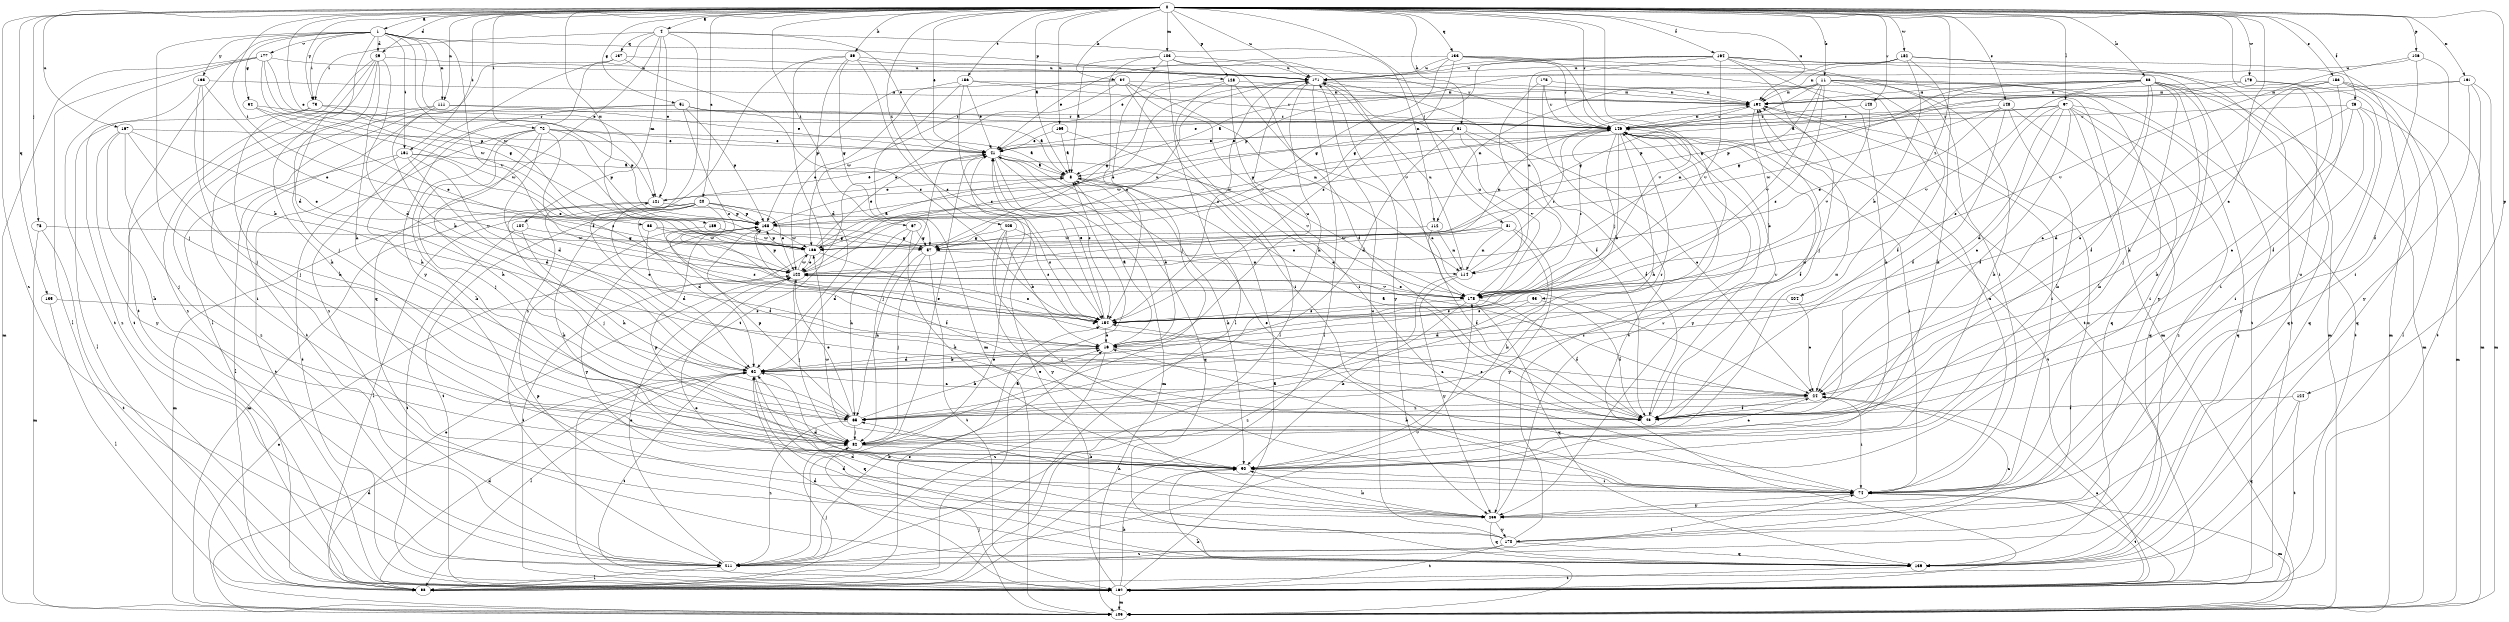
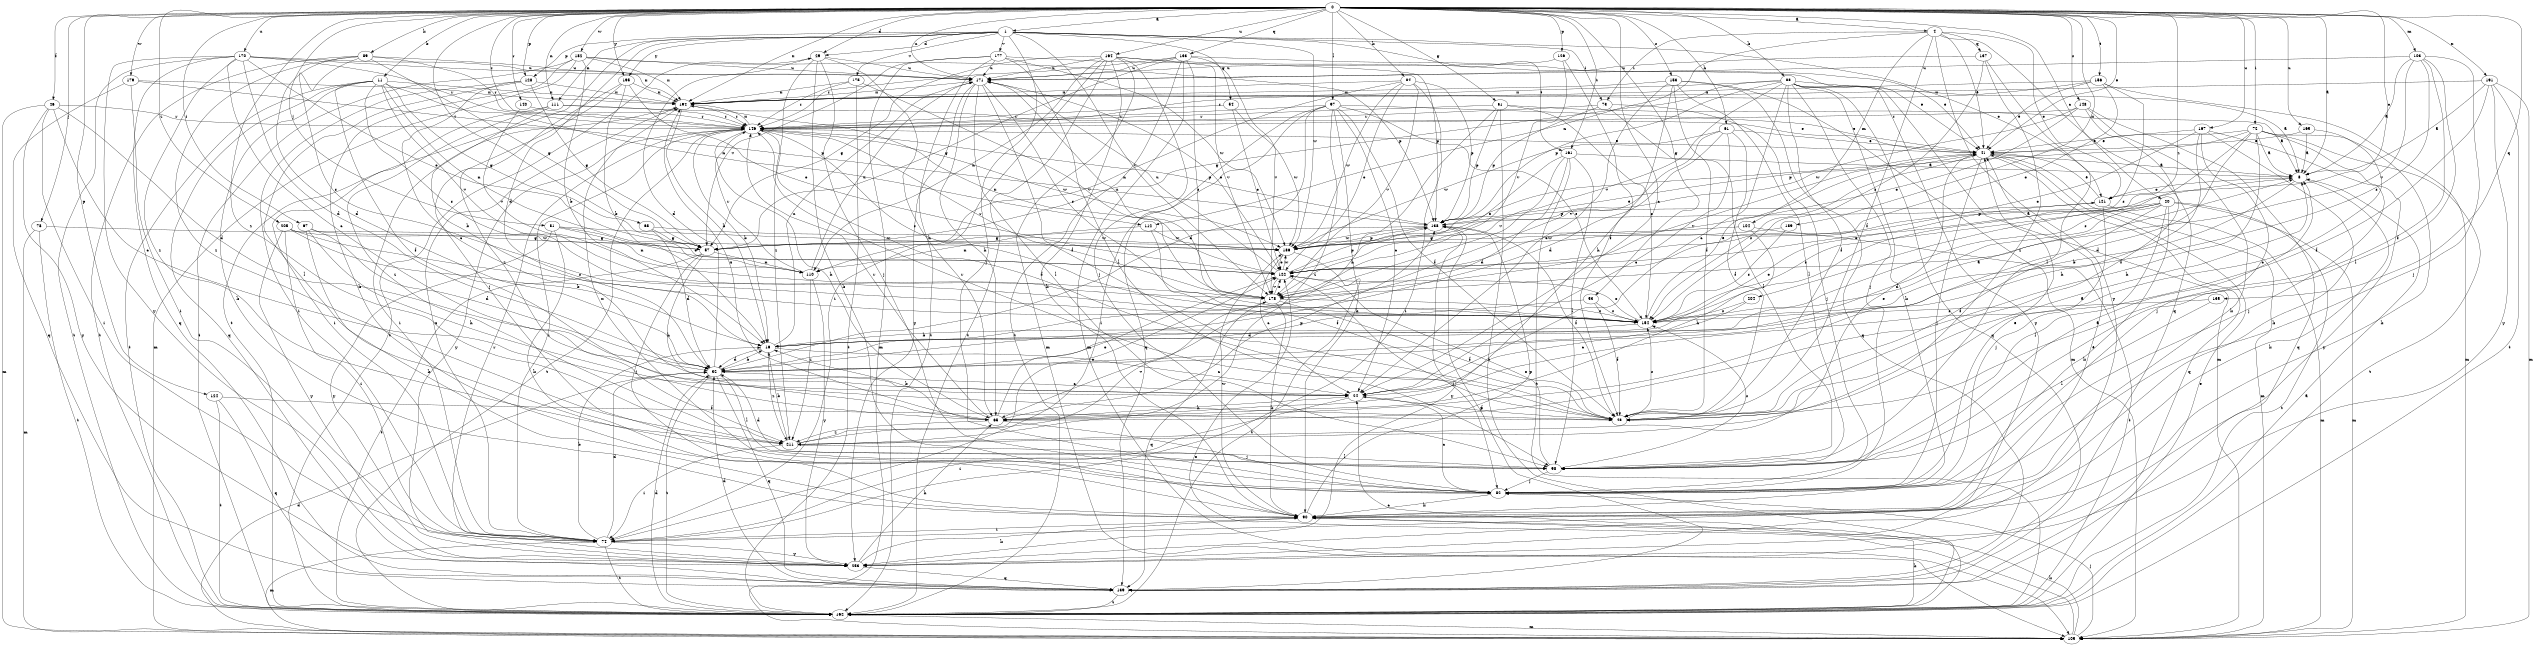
edge "0" -> "73": now "0" -> "195"
edge "0" -> "164": label "f" -> "u"
edge "1" -> "175": added, label "v"
edge "177" -> "57": label "g" -> "v"
edge "146" -> "154": label "j" -> "s"
edge "29" -> "32": reversed
node "114": label "114" -> "110"
edge "51" -> "211": now "51" -> "162"
edge "191" -> "48": added, label "f"
edge "126" -> "74": removed, label "i"
edge "24" -> "65": label "z" -> "h"
edge "253" -> "170": reversed
